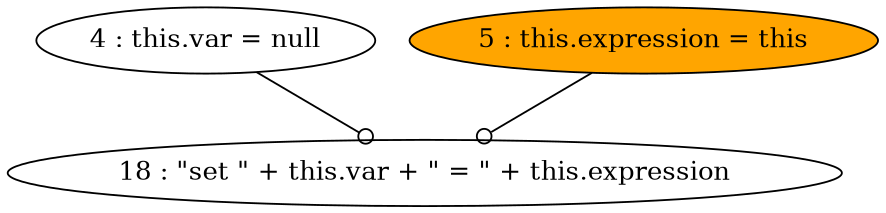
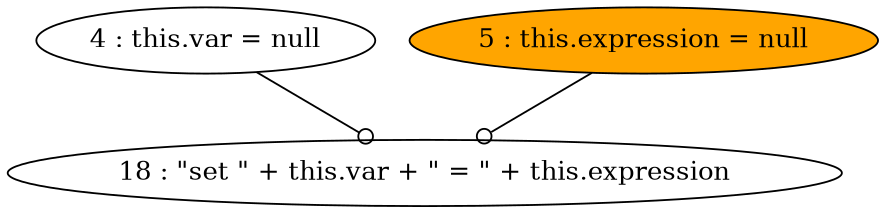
node "5 : this.expression = this": label "5 : this.expression = this" -> "5 : this.expression = null"
